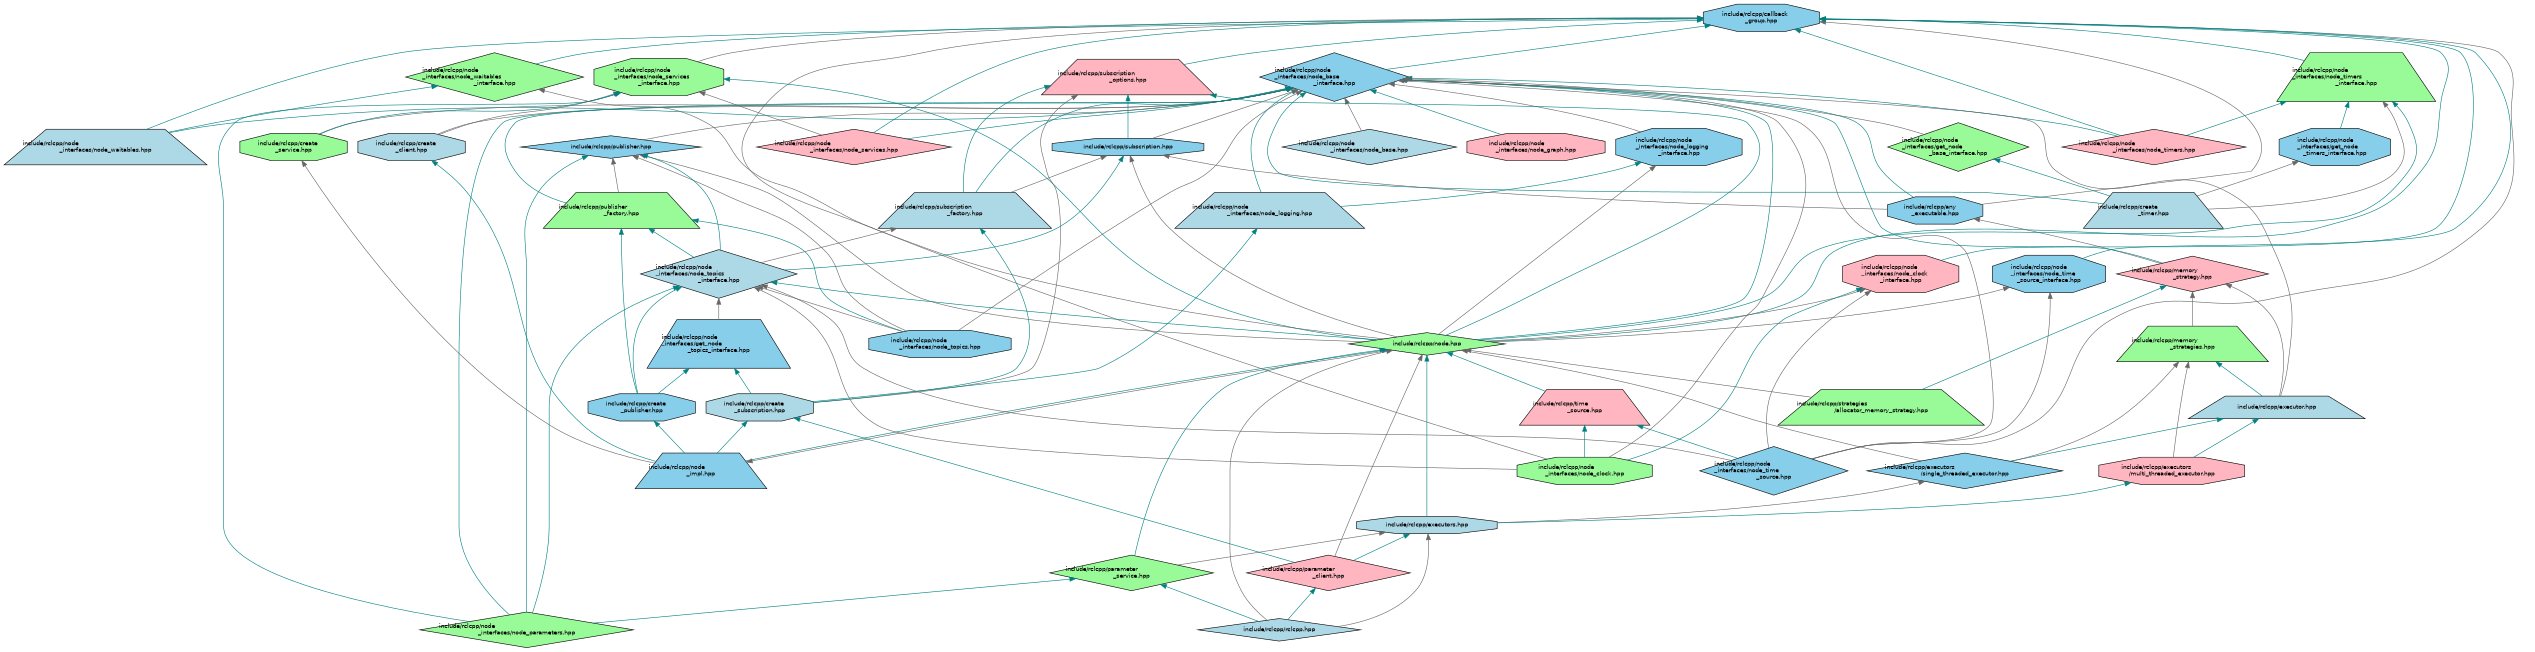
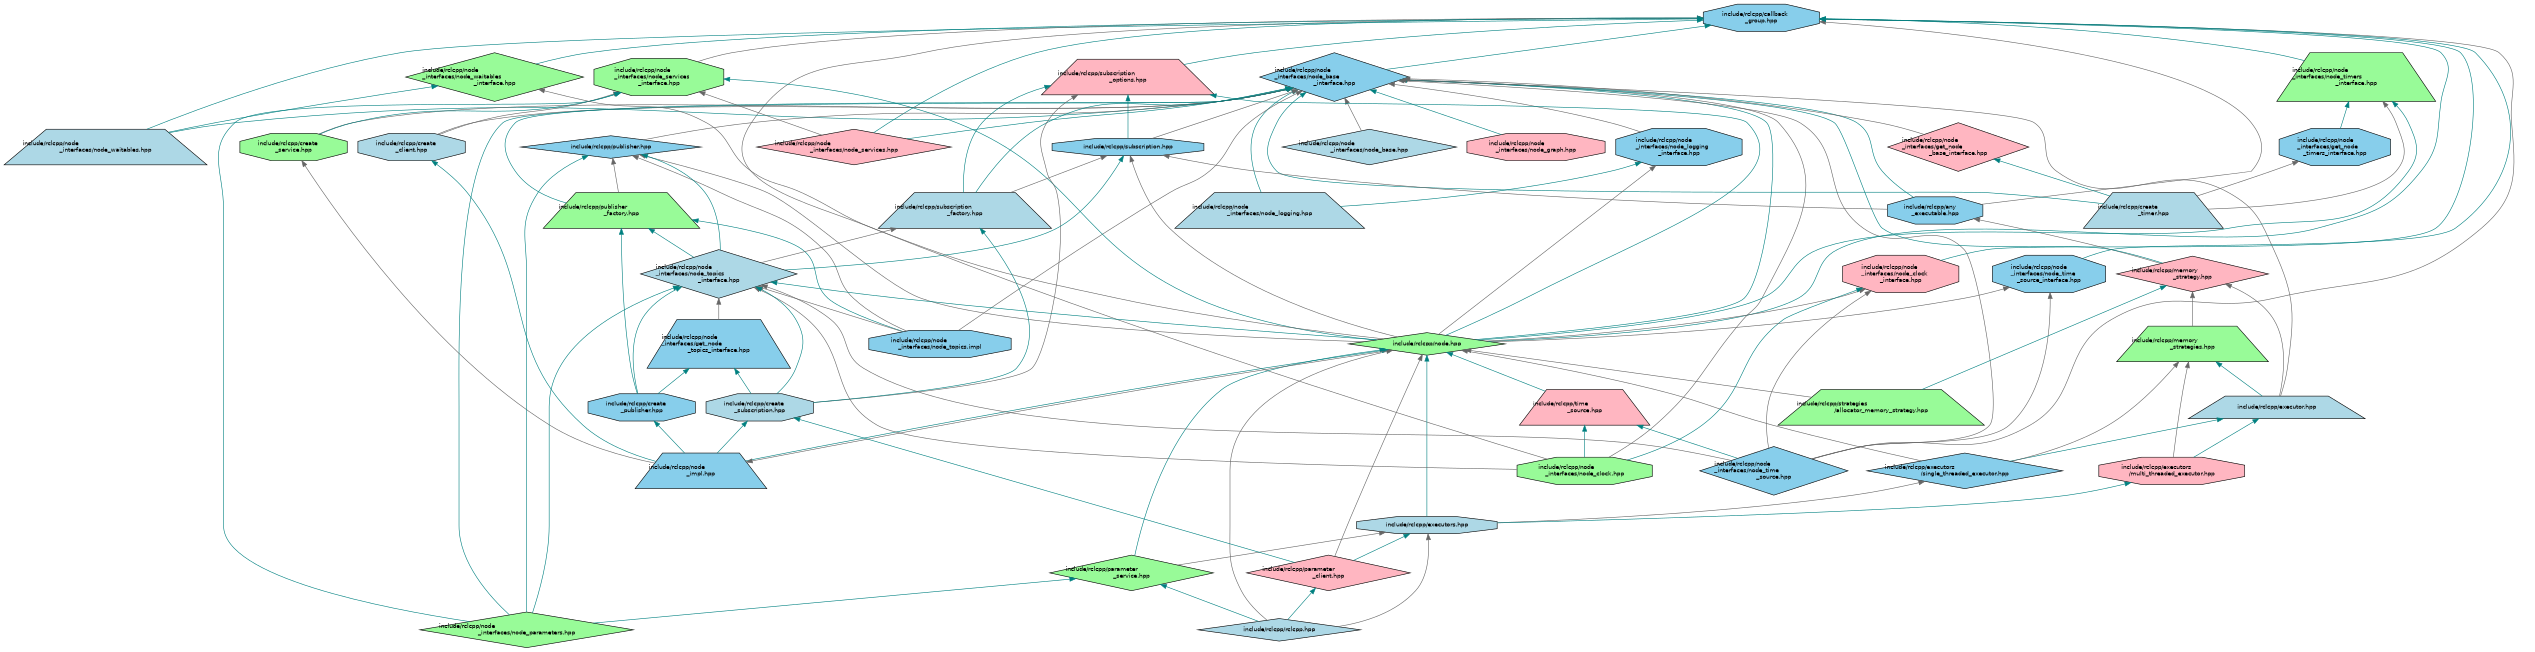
node "include/rclcpp/node _interfaces/get_node _base_interface.hpp": fillcolor palegreen -> lightpink
node "include/rclcpp/node _interfaces/node_timers.hpp": removed
node "include/rclcpp/node _interfaces/node_topics.hpp": label "include/rclcpp/node _interfaces/node_topics.hpp" -> "include/rclcpp/node _interfaces/node_topics.impl"
edge "include/rclcpp/create _subscription.hpp" -> "include/rclcpp/node _interfaces/node_logging.hpp": now "include/rclcpp/create _subscription.hpp" -> "include/rclcpp/node _interfaces/node_topics _interface.hpp"
